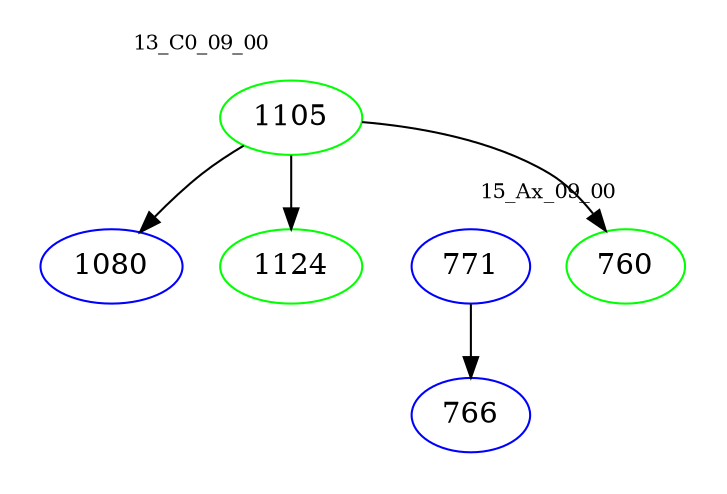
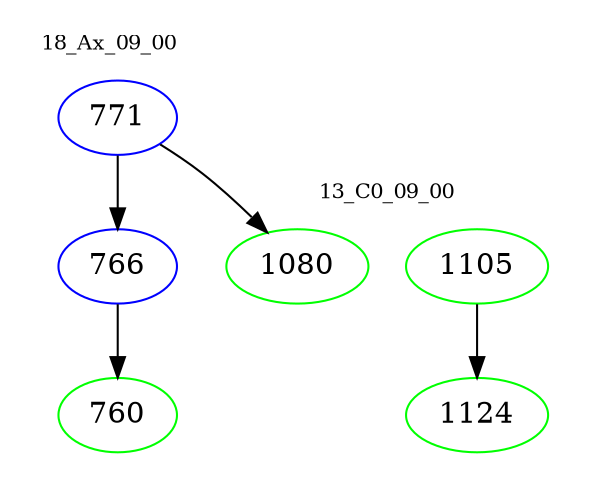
edge "1105" -> "760": now "766" -> "760"
edge "1105" -> "1080": now "771" -> "1080"
cluster "15_Ax_09_00": label "15_Ax_09_00" -> "18_Ax_09_00"
node "1080": color blue -> green
